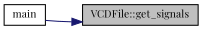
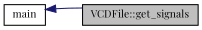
edge "main" -> "VCDFile::get_signals": reversed
